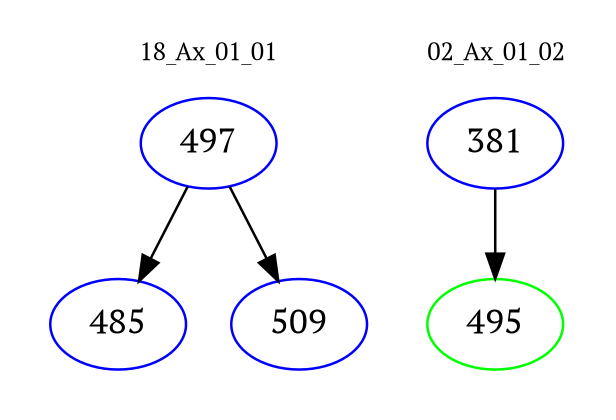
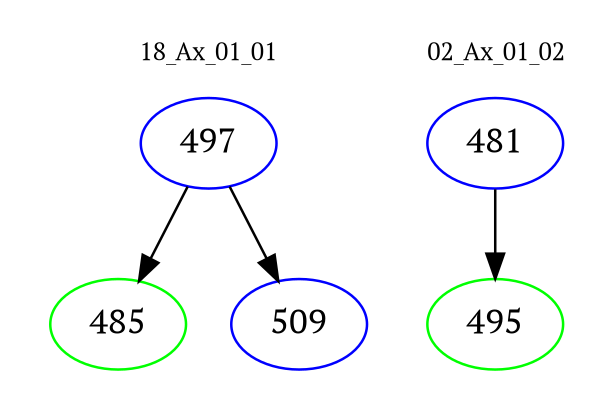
node "381": label "381" -> "481"
node "485": color blue -> green
